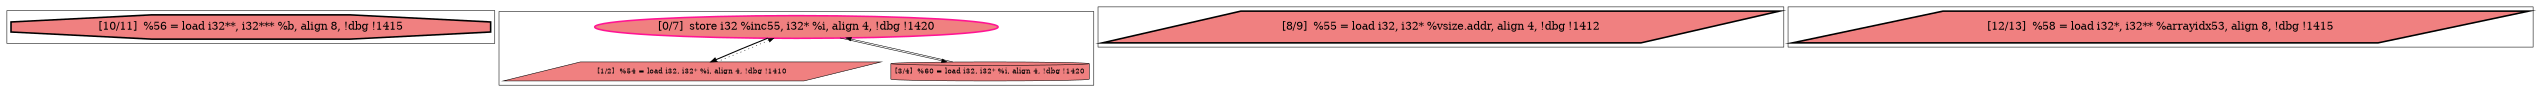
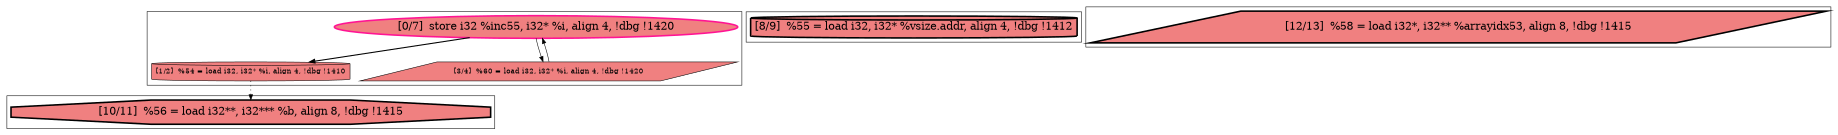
node "[8/9]  %55 = load i32, i32* %vsize.addr, align 4, !dbg !1412": shape parallelogram -> cylinder
edge "[1/2]  %54 = load i32, i32* %i, align 4, !dbg !1410" -> "[0/7]  store i32 %inc55, i32* %i, align 4, !dbg !1420": now "[1/2]  %54 = load i32, i32* %i, align 4, !dbg !1410" -> "[10/11]  %56 = load i32**, i32*** %b, align 8, !dbg !1415"
node "[1/2]  %54 = load i32, i32* %i, align 4, !dbg !1410": shape parallelogram -> cylinder
node "[3/4]  %60 = load i32, i32* %i, align 4, !dbg !1420": shape cylinder -> parallelogram
